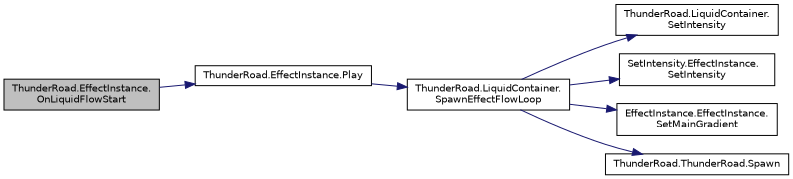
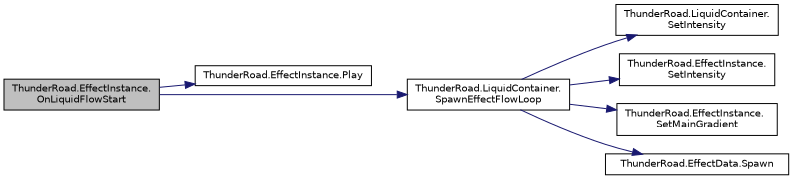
node "SetIntensity.EffectInstance. SetIntensity": label "SetIntensity.EffectInstance. SetIntensity" -> "ThunderRoad.EffectInstance. SetIntensity"
edge "ThunderRoad.EffectInstance.Play" -> "ThunderRoad.LiquidContainer. SpawnEffectFlowLoop": now "ThunderRoad.EffectInstance. OnLiquidFlowStart" -> "ThunderRoad.LiquidContainer. SpawnEffectFlowLoop"
node "EffectInstance.EffectInstance. SetMainGradient": label "EffectInstance.EffectInstance. SetMainGradient" -> "ThunderRoad.EffectInstance. SetMainGradient"
node "ThunderRoad.ThunderRoad.Spawn": label "ThunderRoad.ThunderRoad.Spawn" -> "ThunderRoad.EffectData.Spawn"
